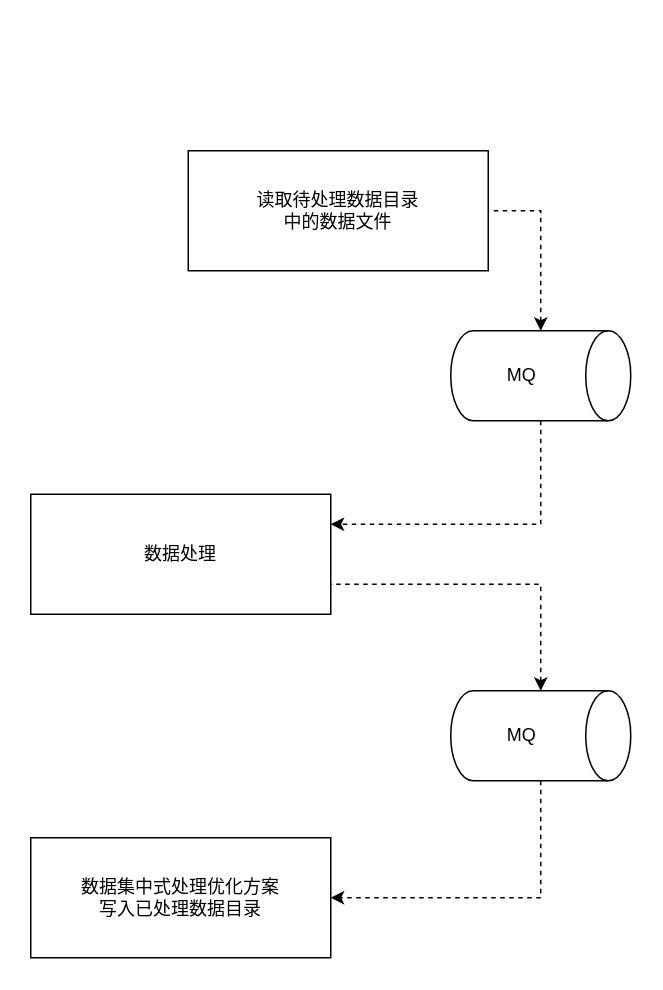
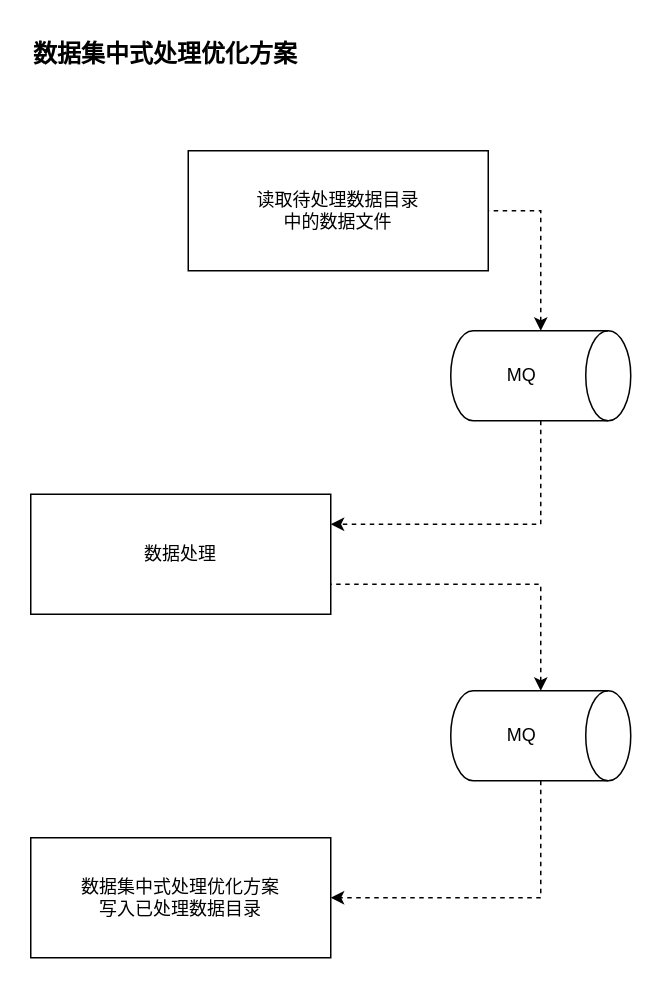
node "数据集中式处理优化方案": added
